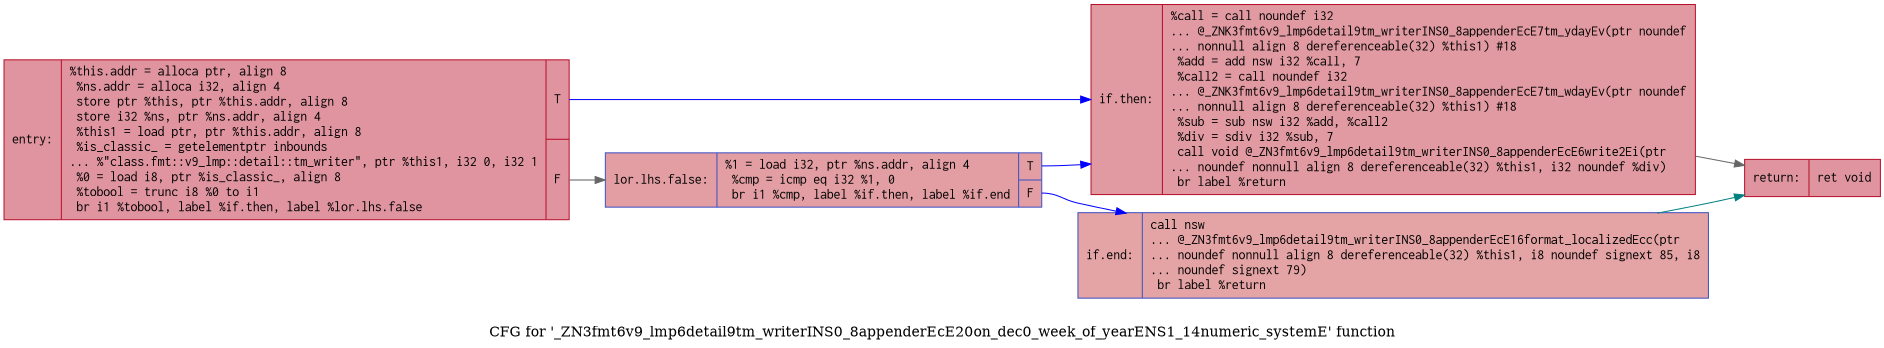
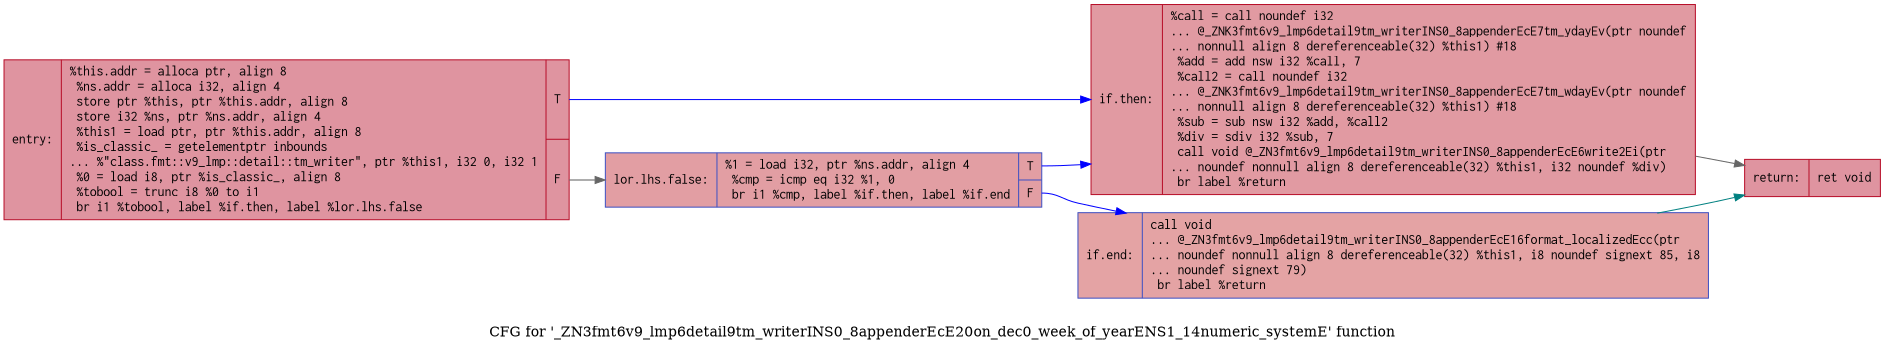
node "if.end:": text "call nsw" -> "call void"
